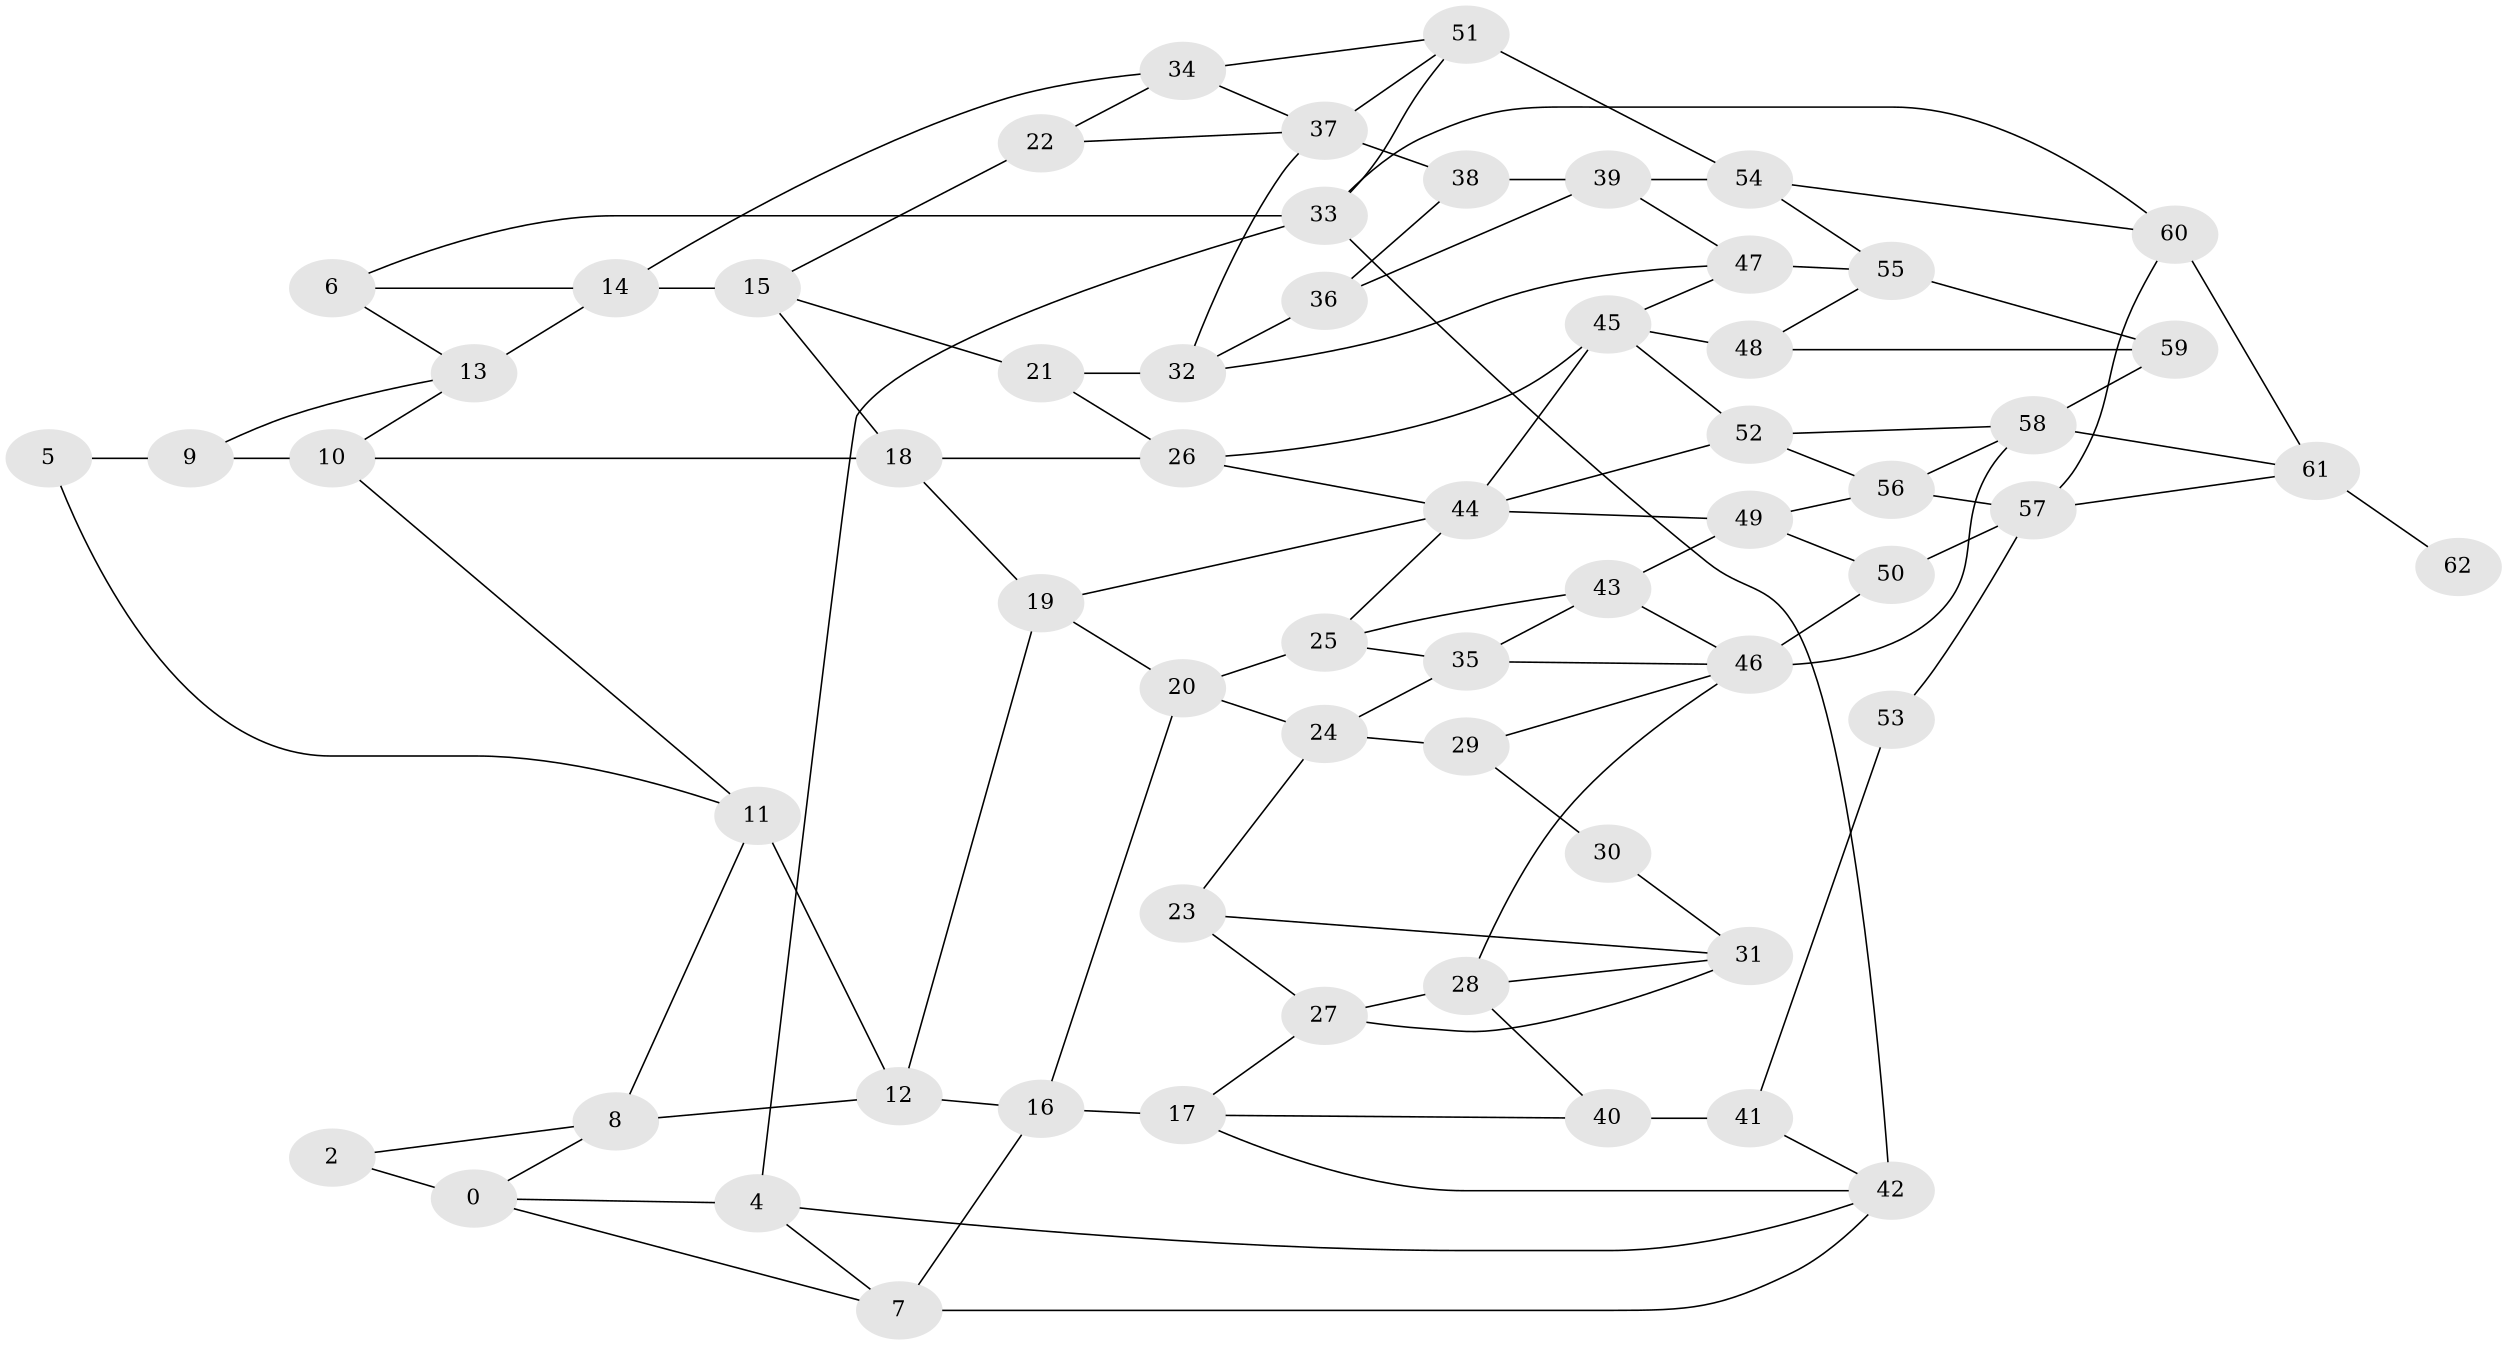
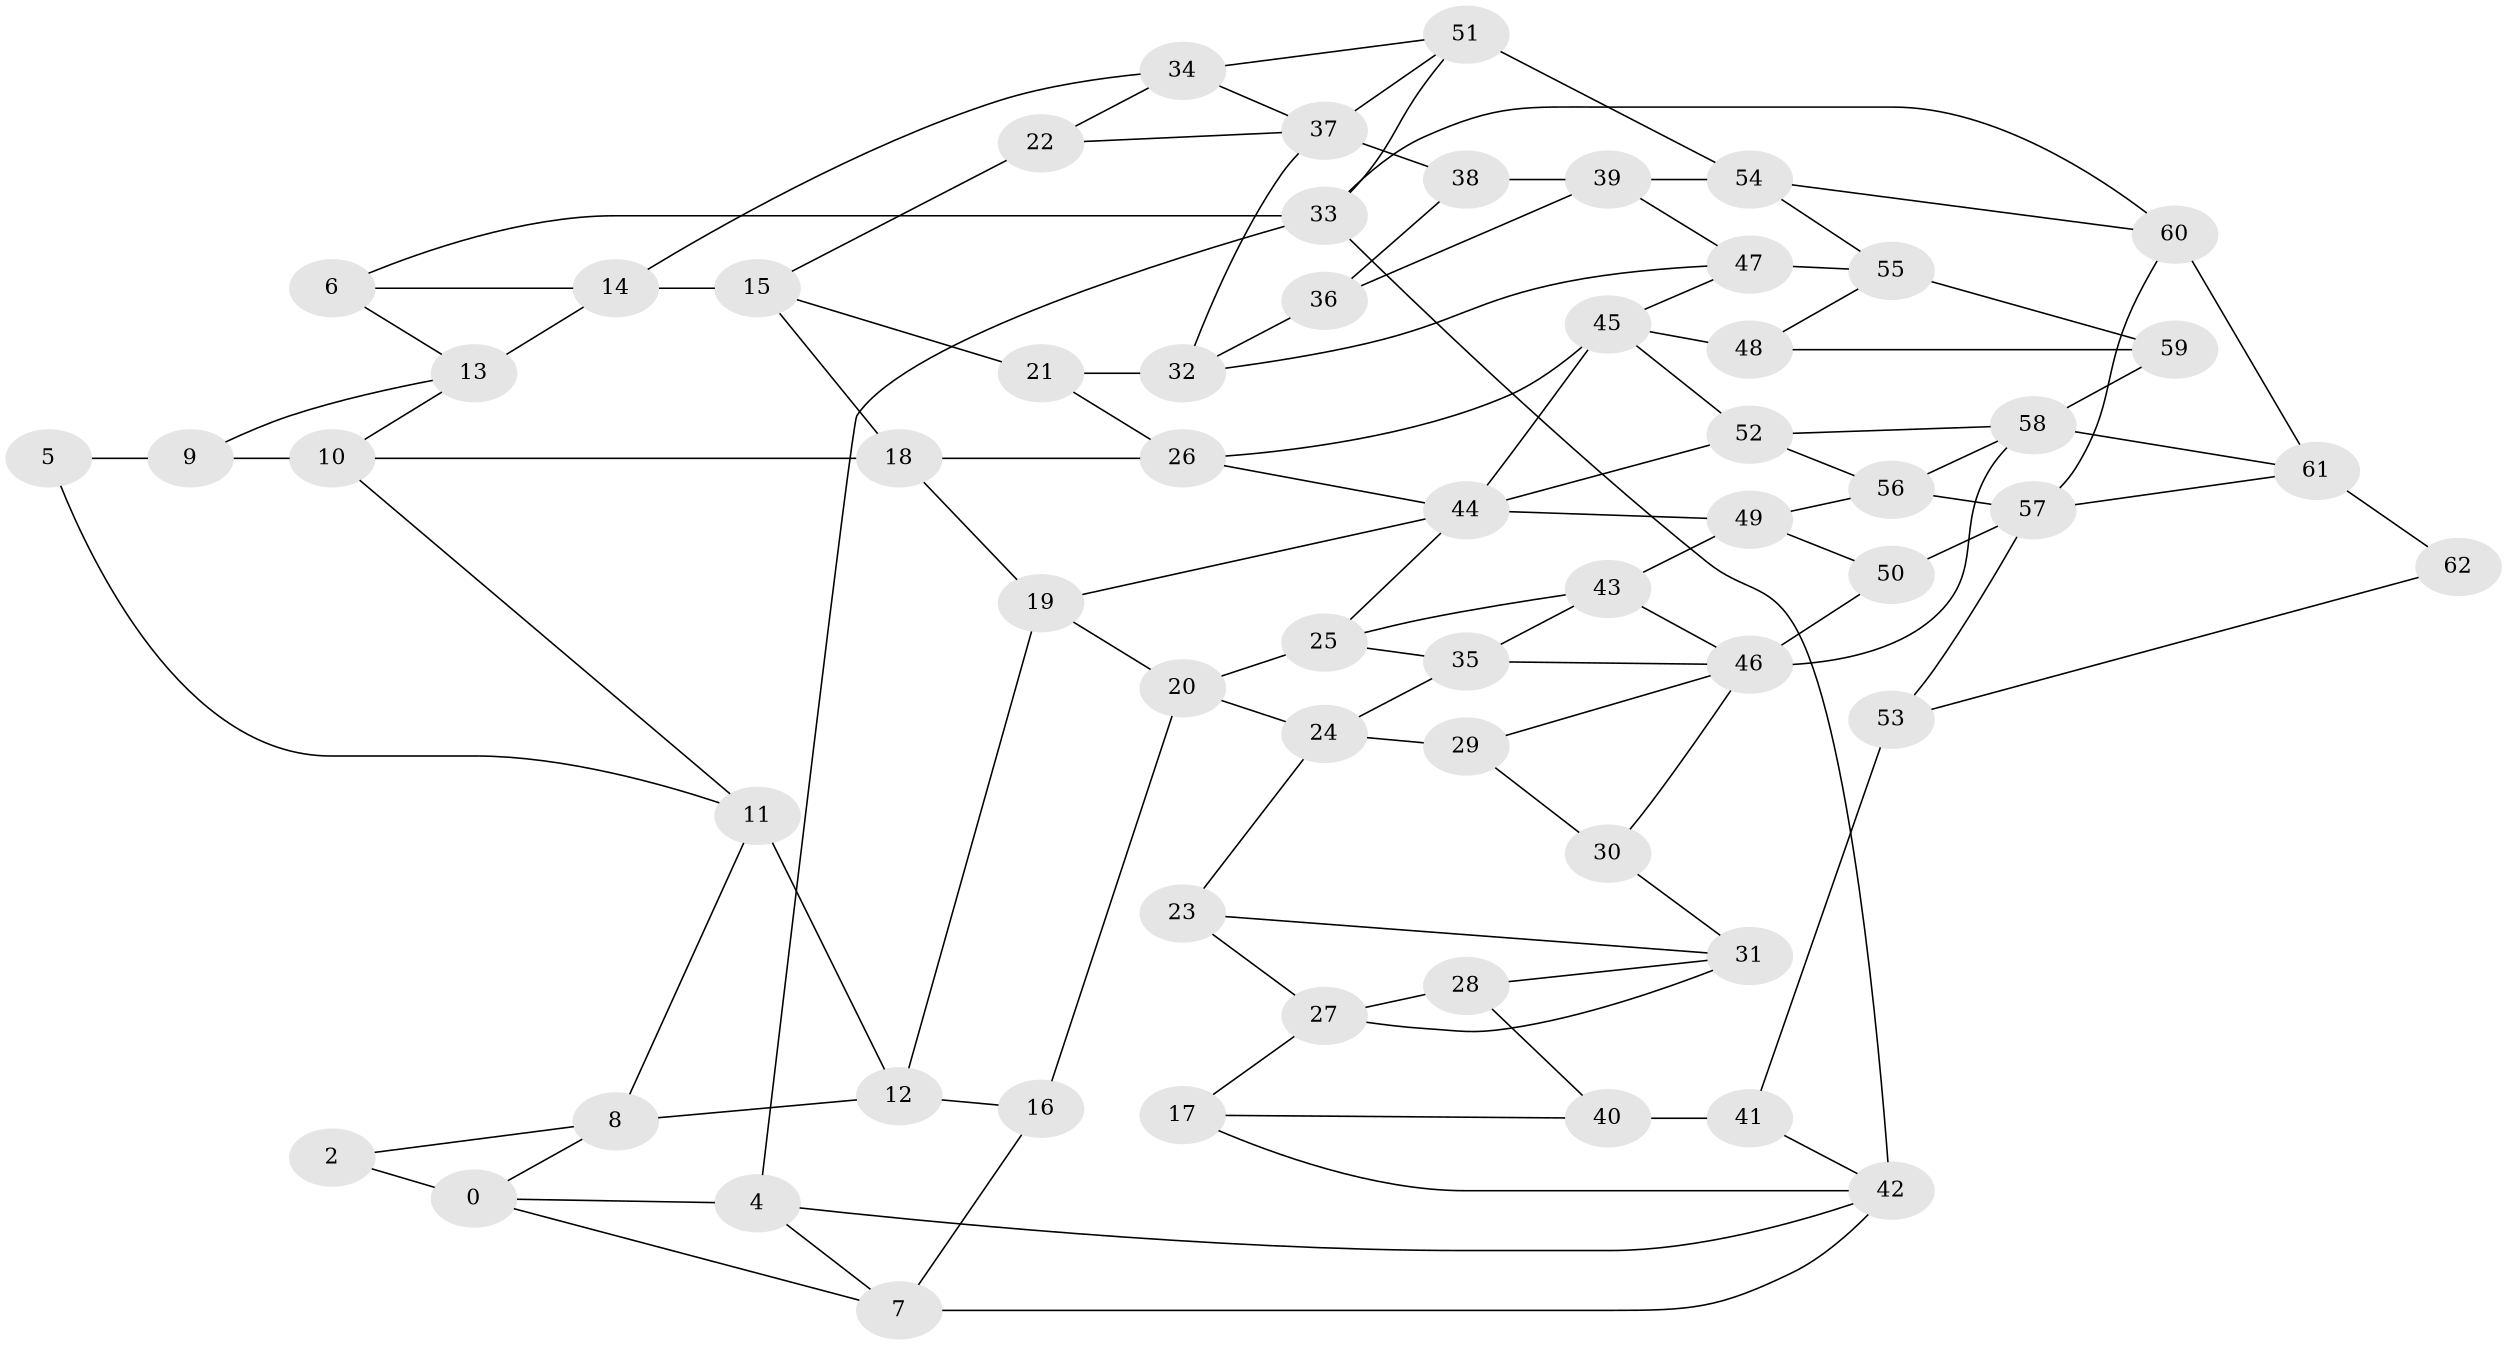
edge "62" -- "53": added
edge "46" -- "28": now "46" -- "30"
edge "16" -- "17": removed
